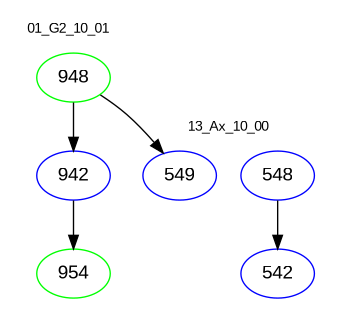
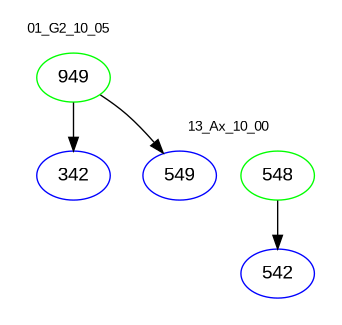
cluster "01_G2_10_01": label "01_G2_10_01" -> "01_G2_10_05"
node "948": label "948" -> "949"
node "942": label "942" -> "342"
node "548": color blue -> green
node "954": removed
